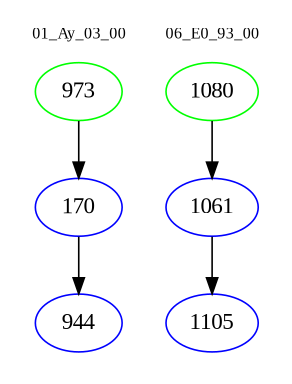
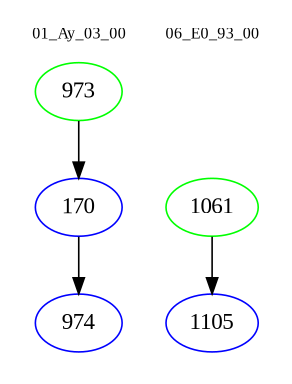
node "1080": removed
node "1061": color blue -> green
node "944": label "944" -> "974"
